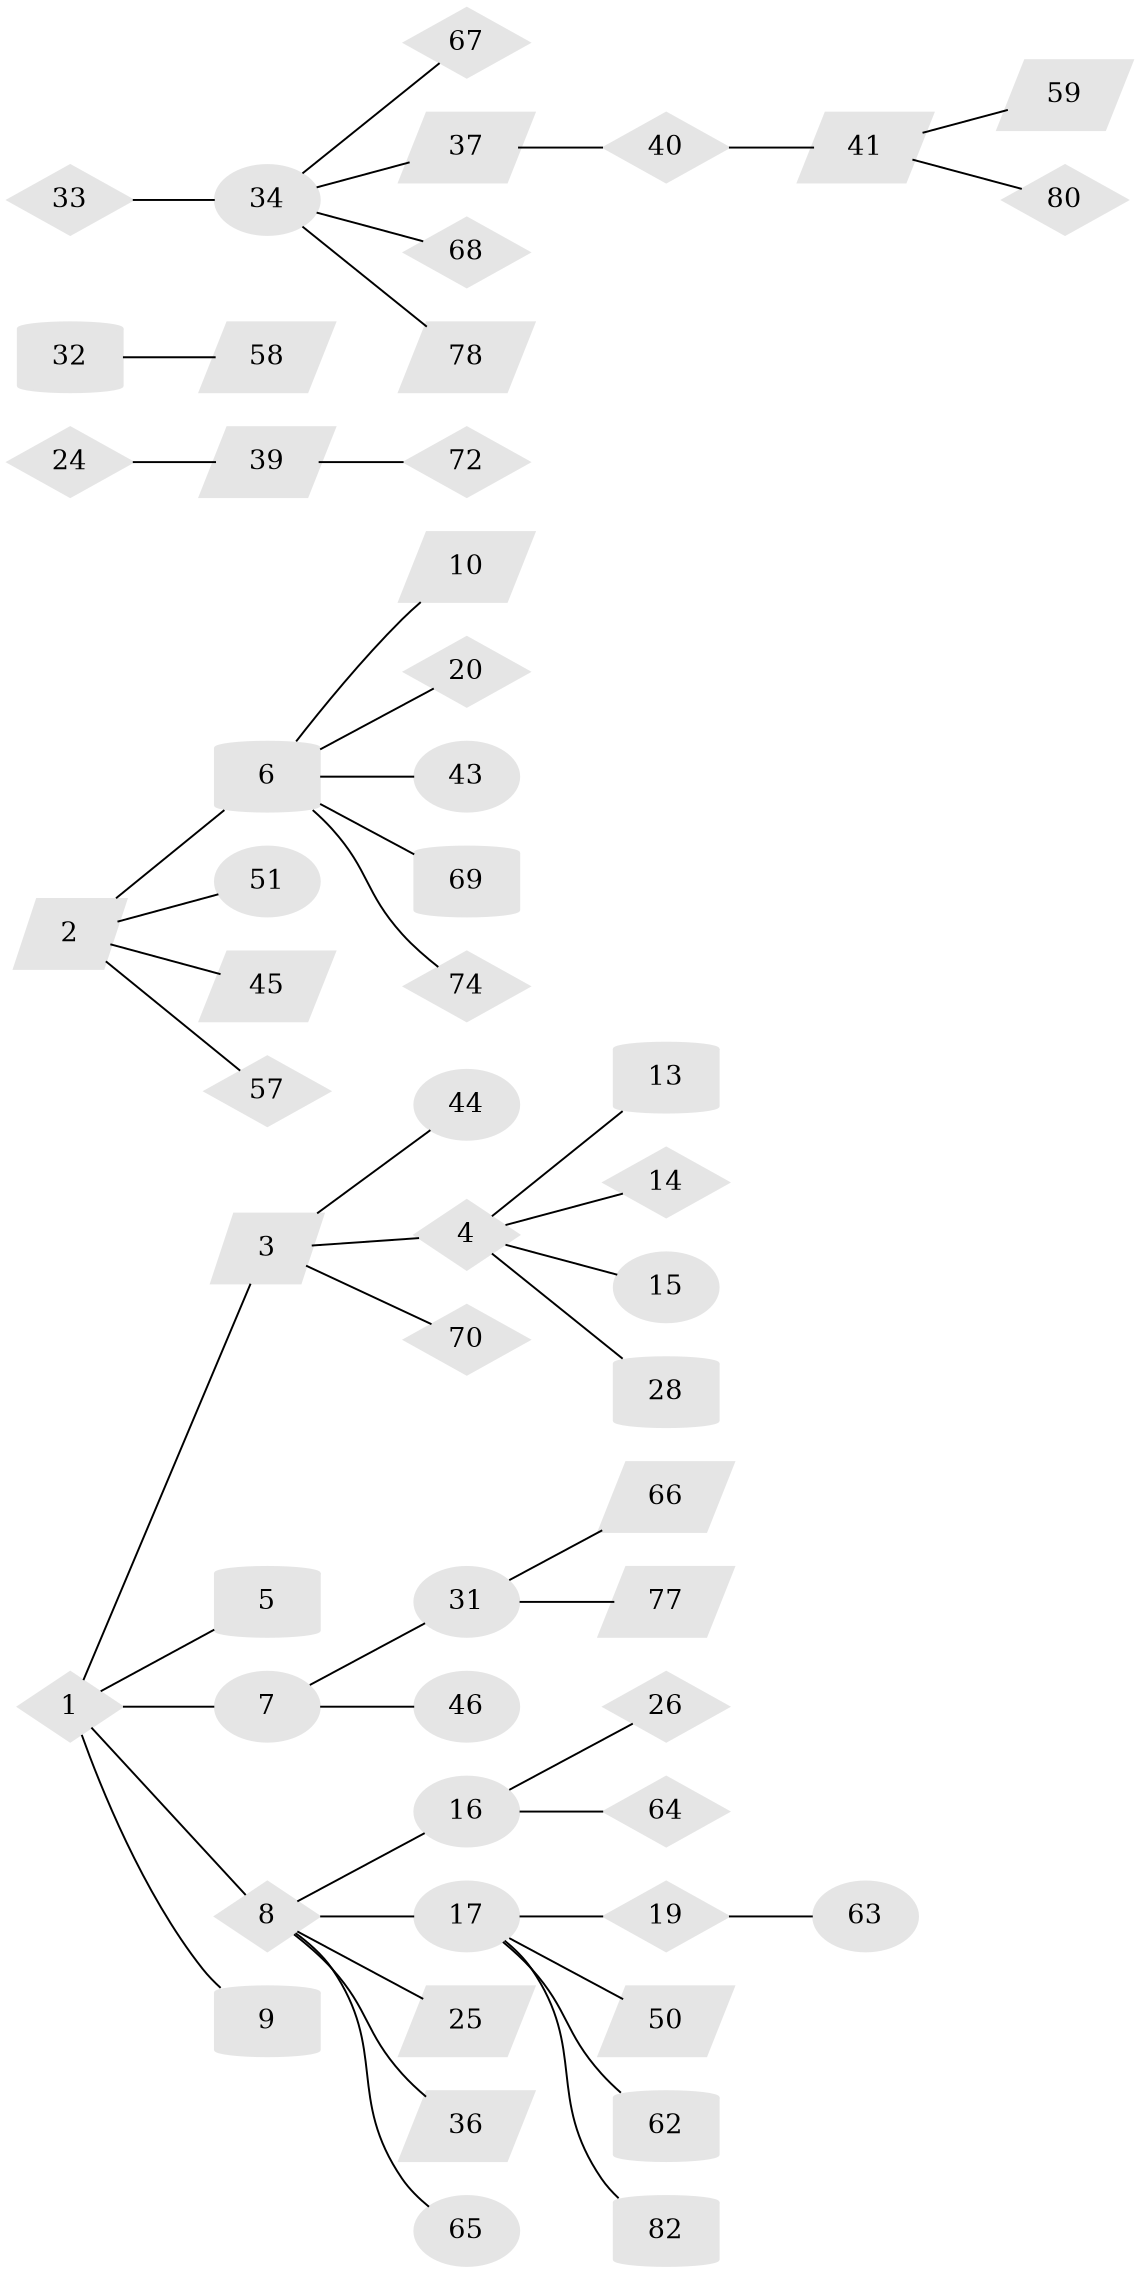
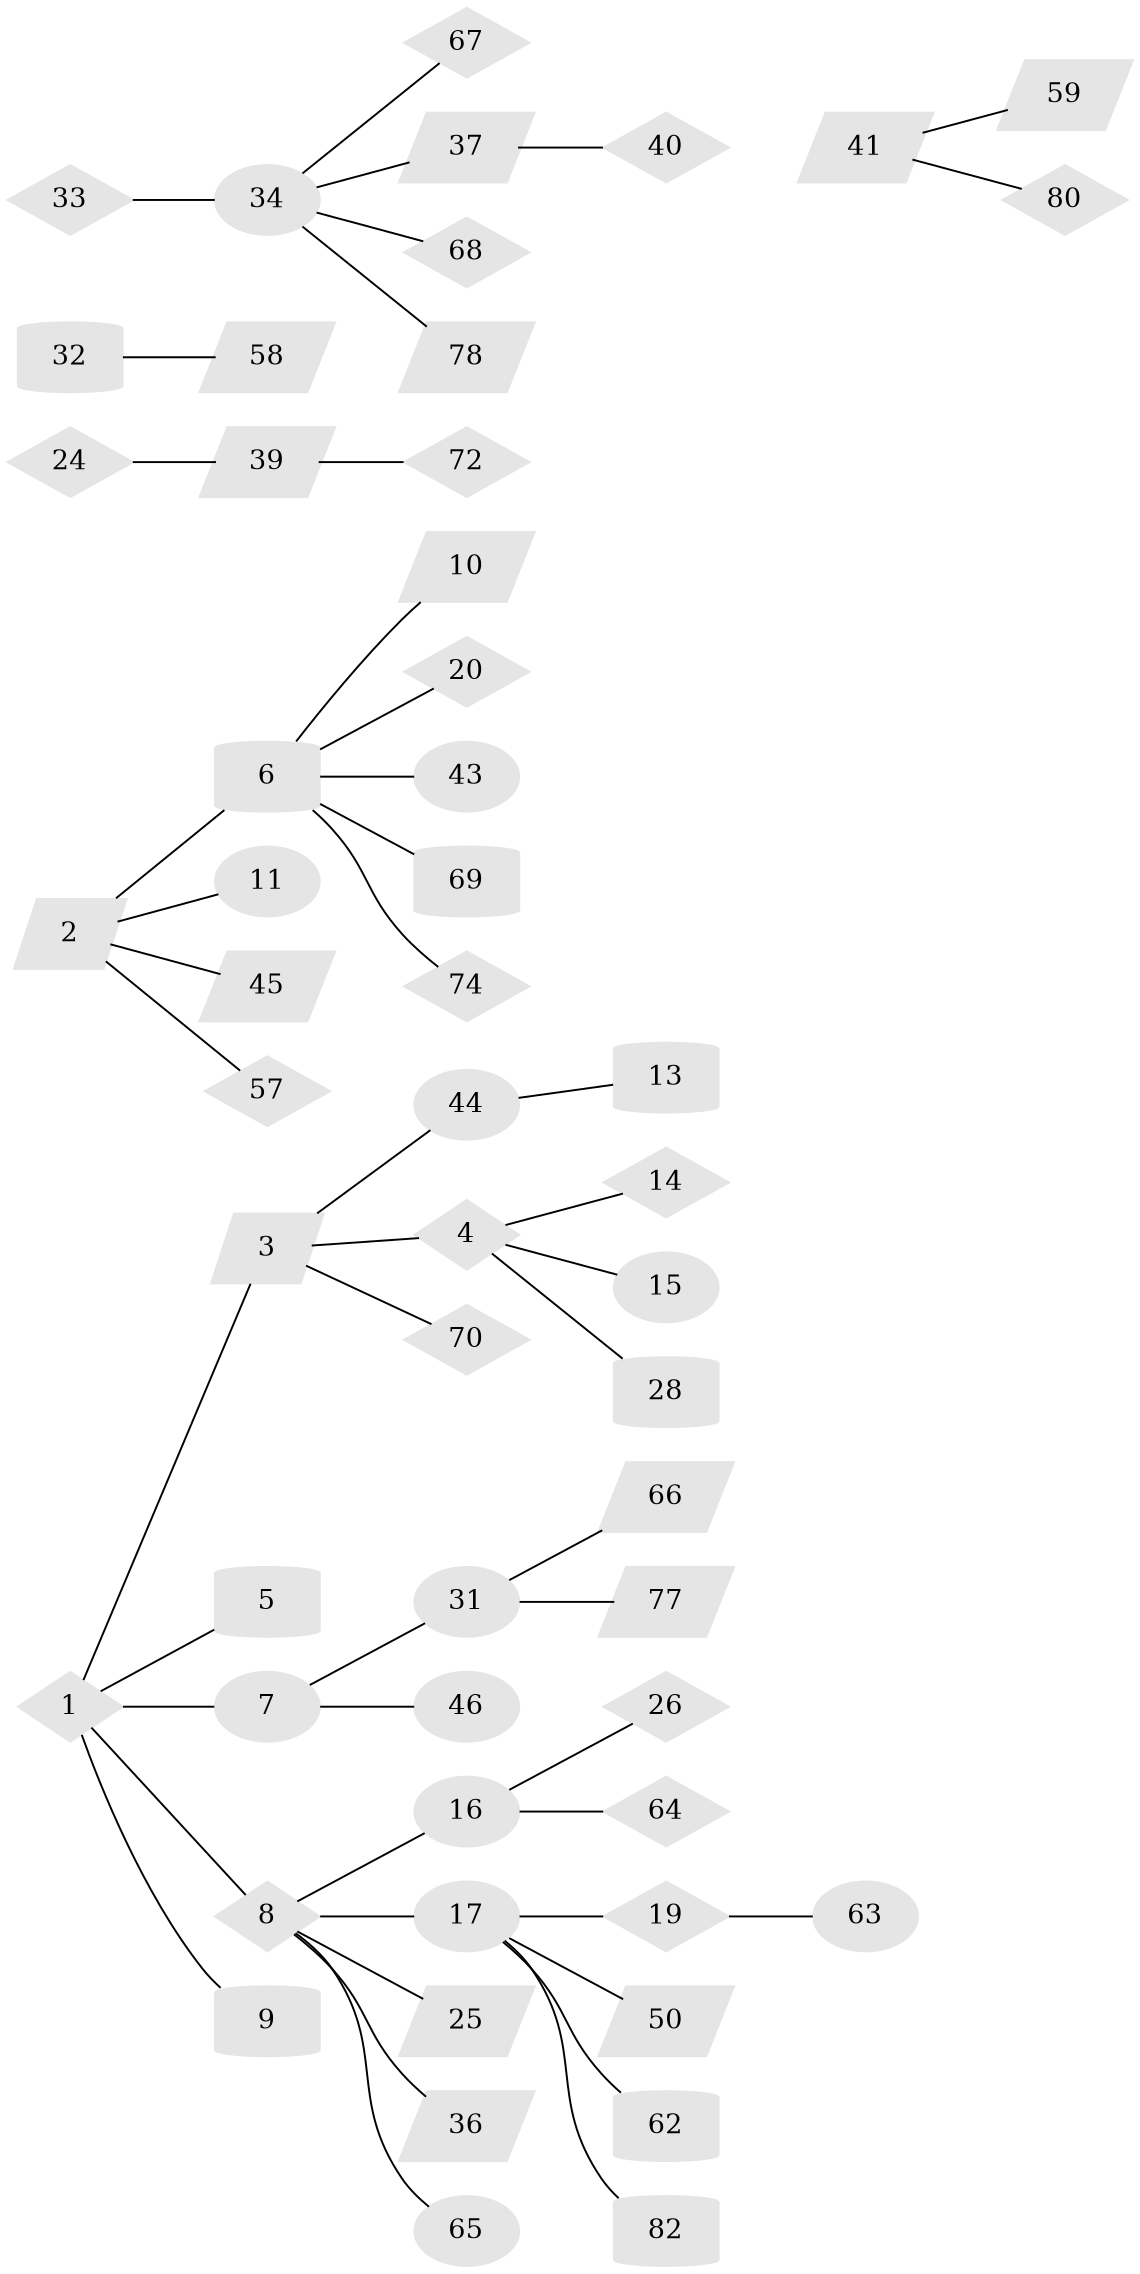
edge "40" -- "41": removed
node "51": label "51" -> "11"
edge "13" -- "4": now "13" -- "44"
